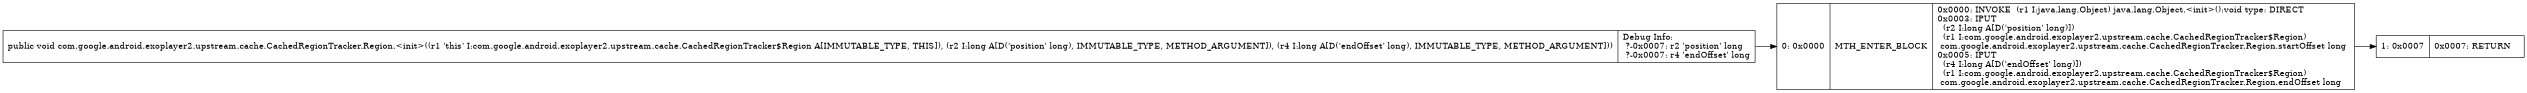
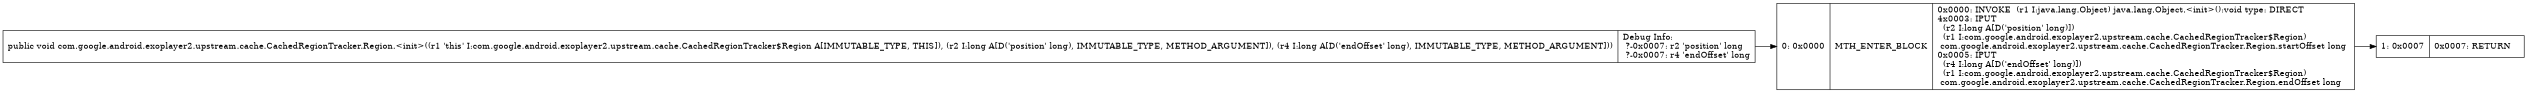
node "0: 0x0000": text "0x0003: IPUT" -> "4x0003: IPUT"
